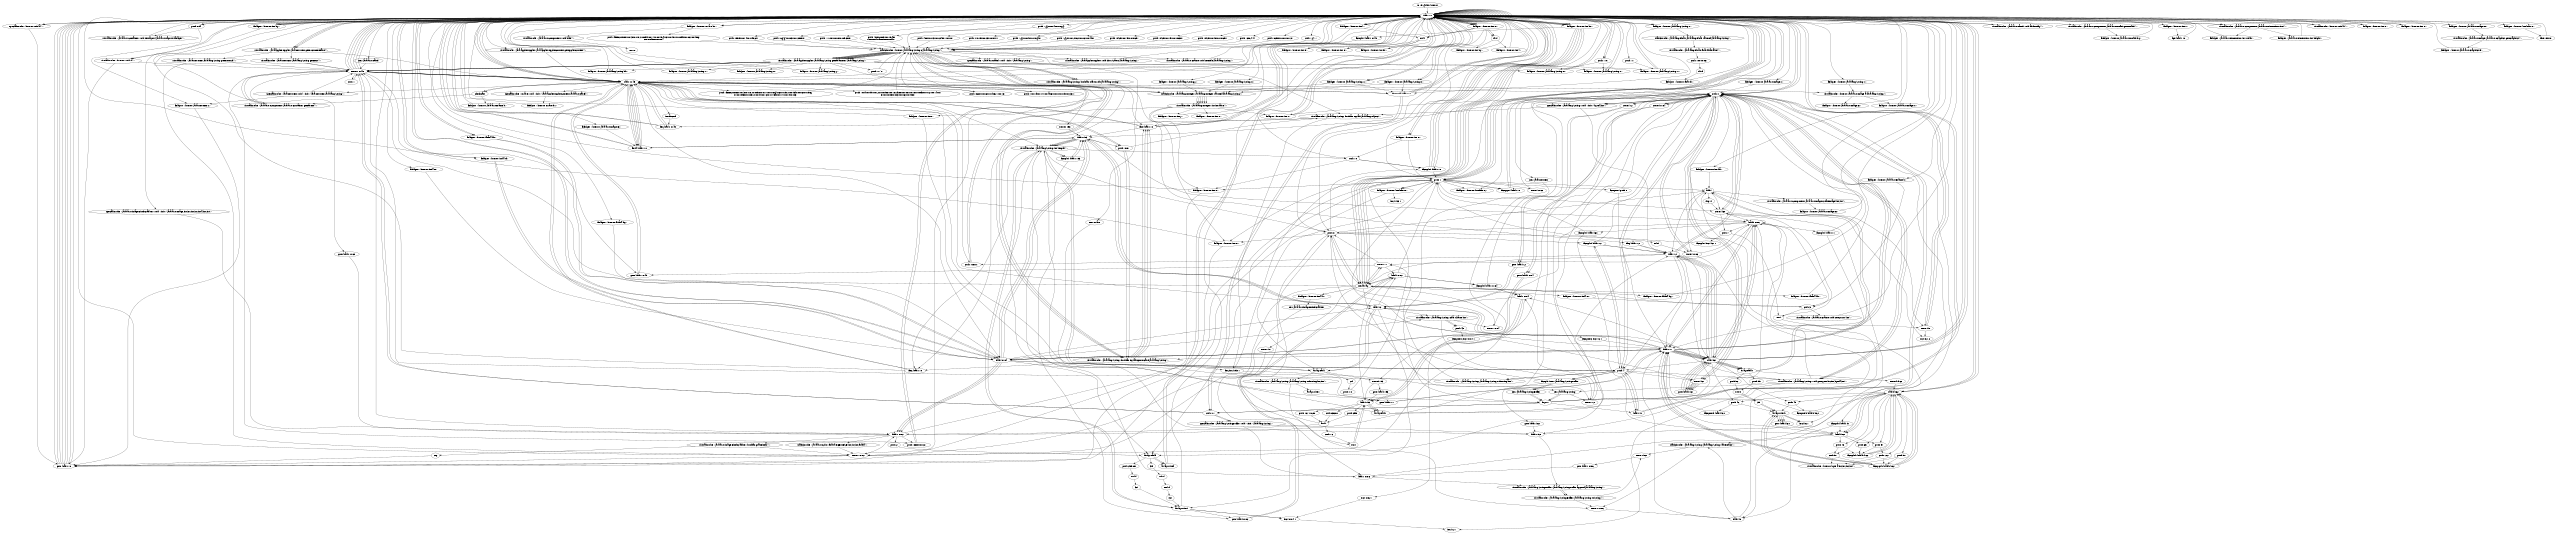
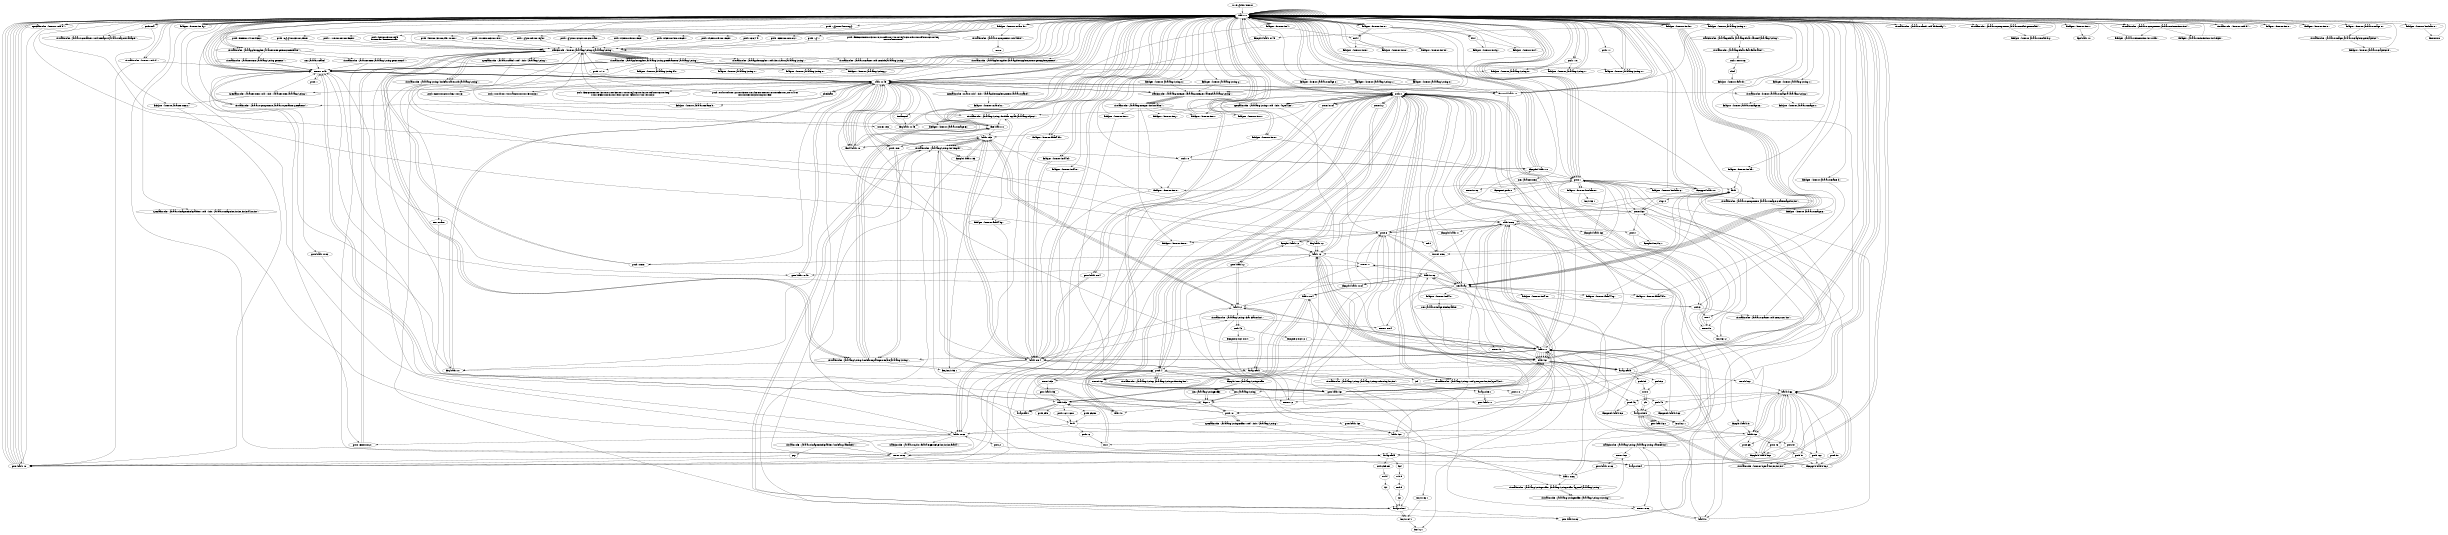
edge "load.r r0" -> "new java.awt.Label": removed
